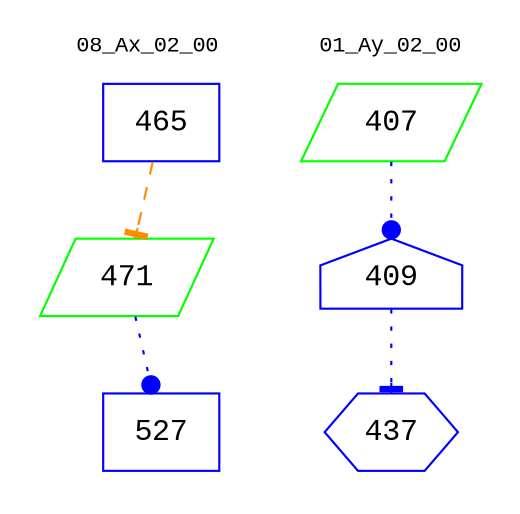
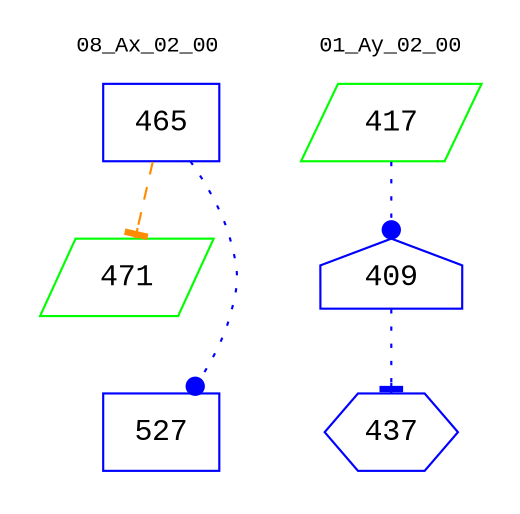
node "407": label "407" -> "417"
edge "471" -> "527": now "465" -> "527"
